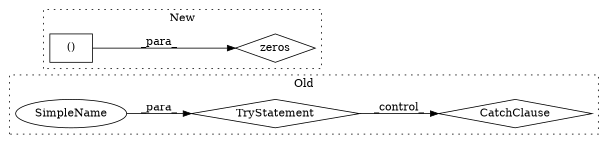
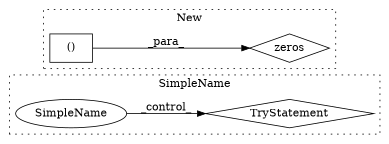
cluster "Old": label "Old" -> "SimpleName"
edge "SimpleName" -> "TryStatement": label "_para_" -> "_control_"
node "CatchClause": removed
